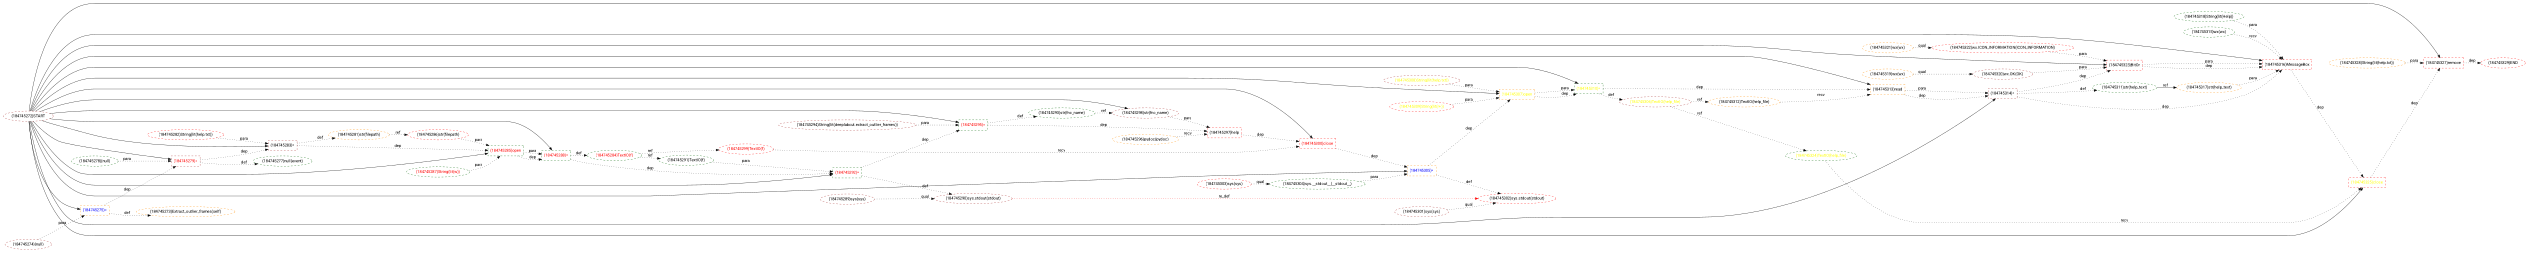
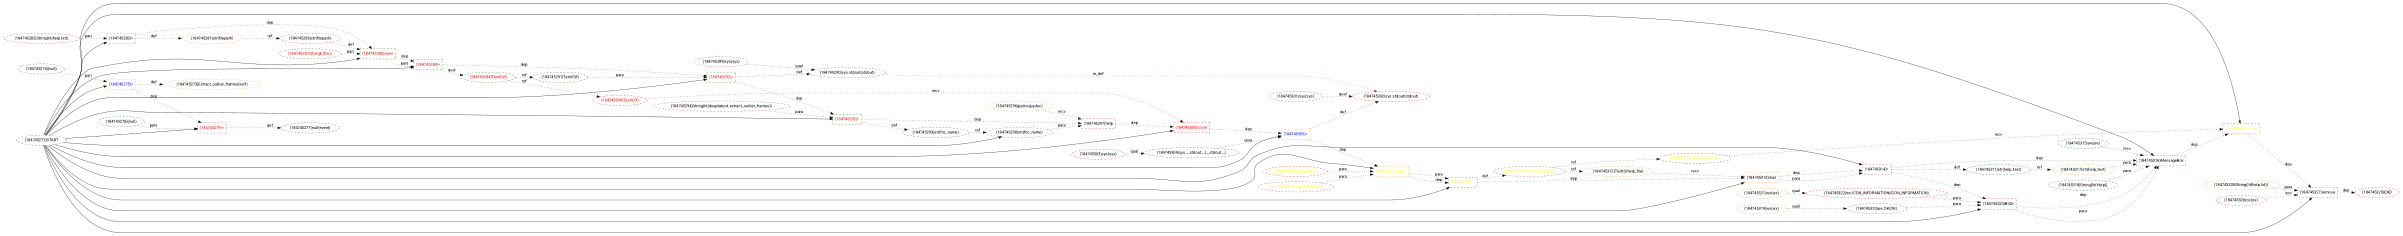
edge "(184745311)str(help_text)" -> "(184745317)str(help_text)": style solid -> dotted
edge "(184745286)str(filepath)" -> "(184745285)open": label "para" -> "def"
edge "(184745288)=" -> "(184745284)TextIO(f)": label "def" -> "qual"
edge "(184745279)=" -> "(184745283)=": removed, label "dep"
node "(184745326)os(os)": added
